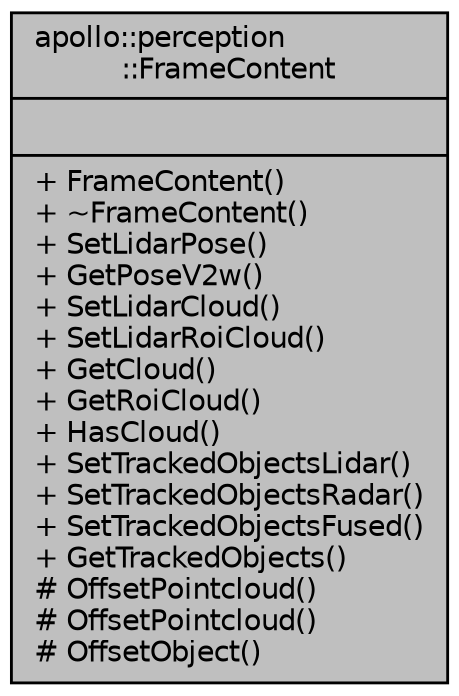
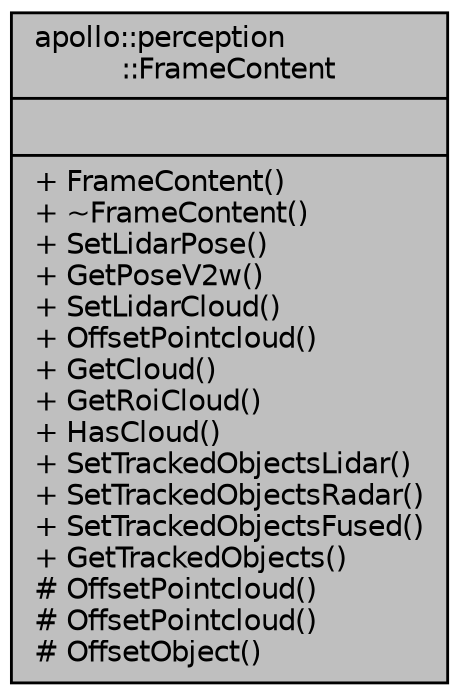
node "apollo::perception": text "+ SetLidarRoiCloud()" -> "+ OffsetPointcloud()"
